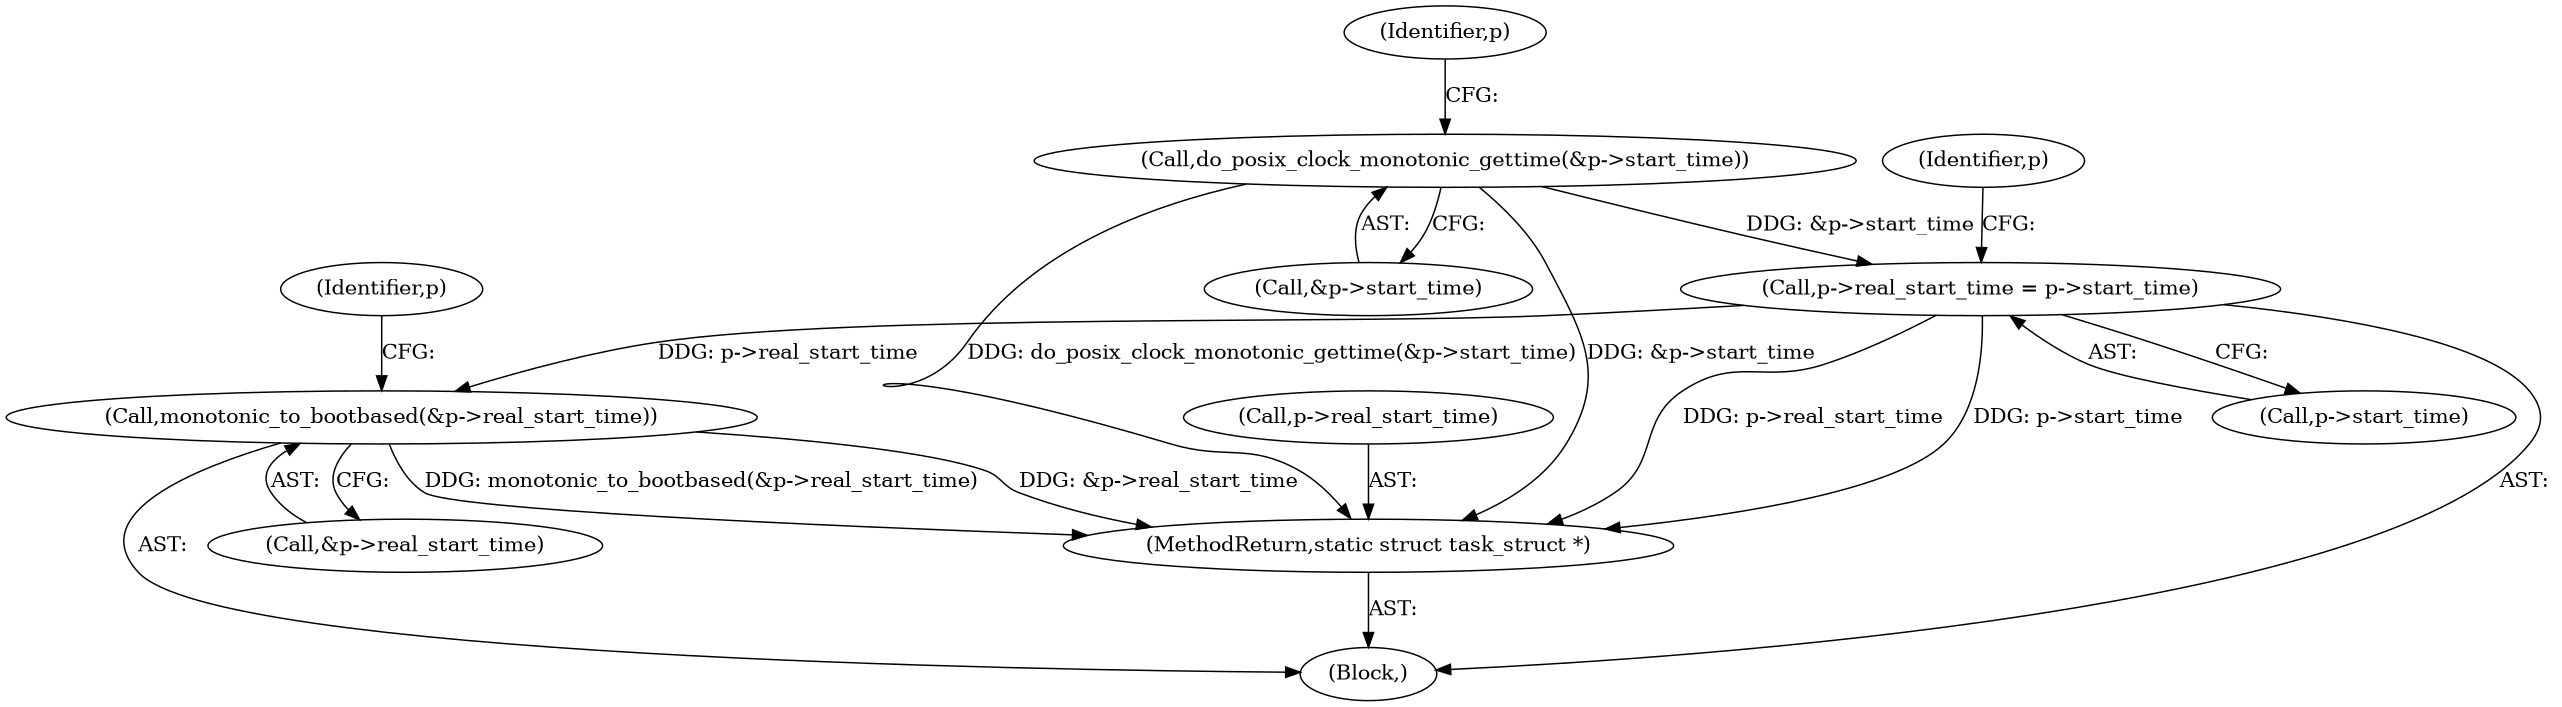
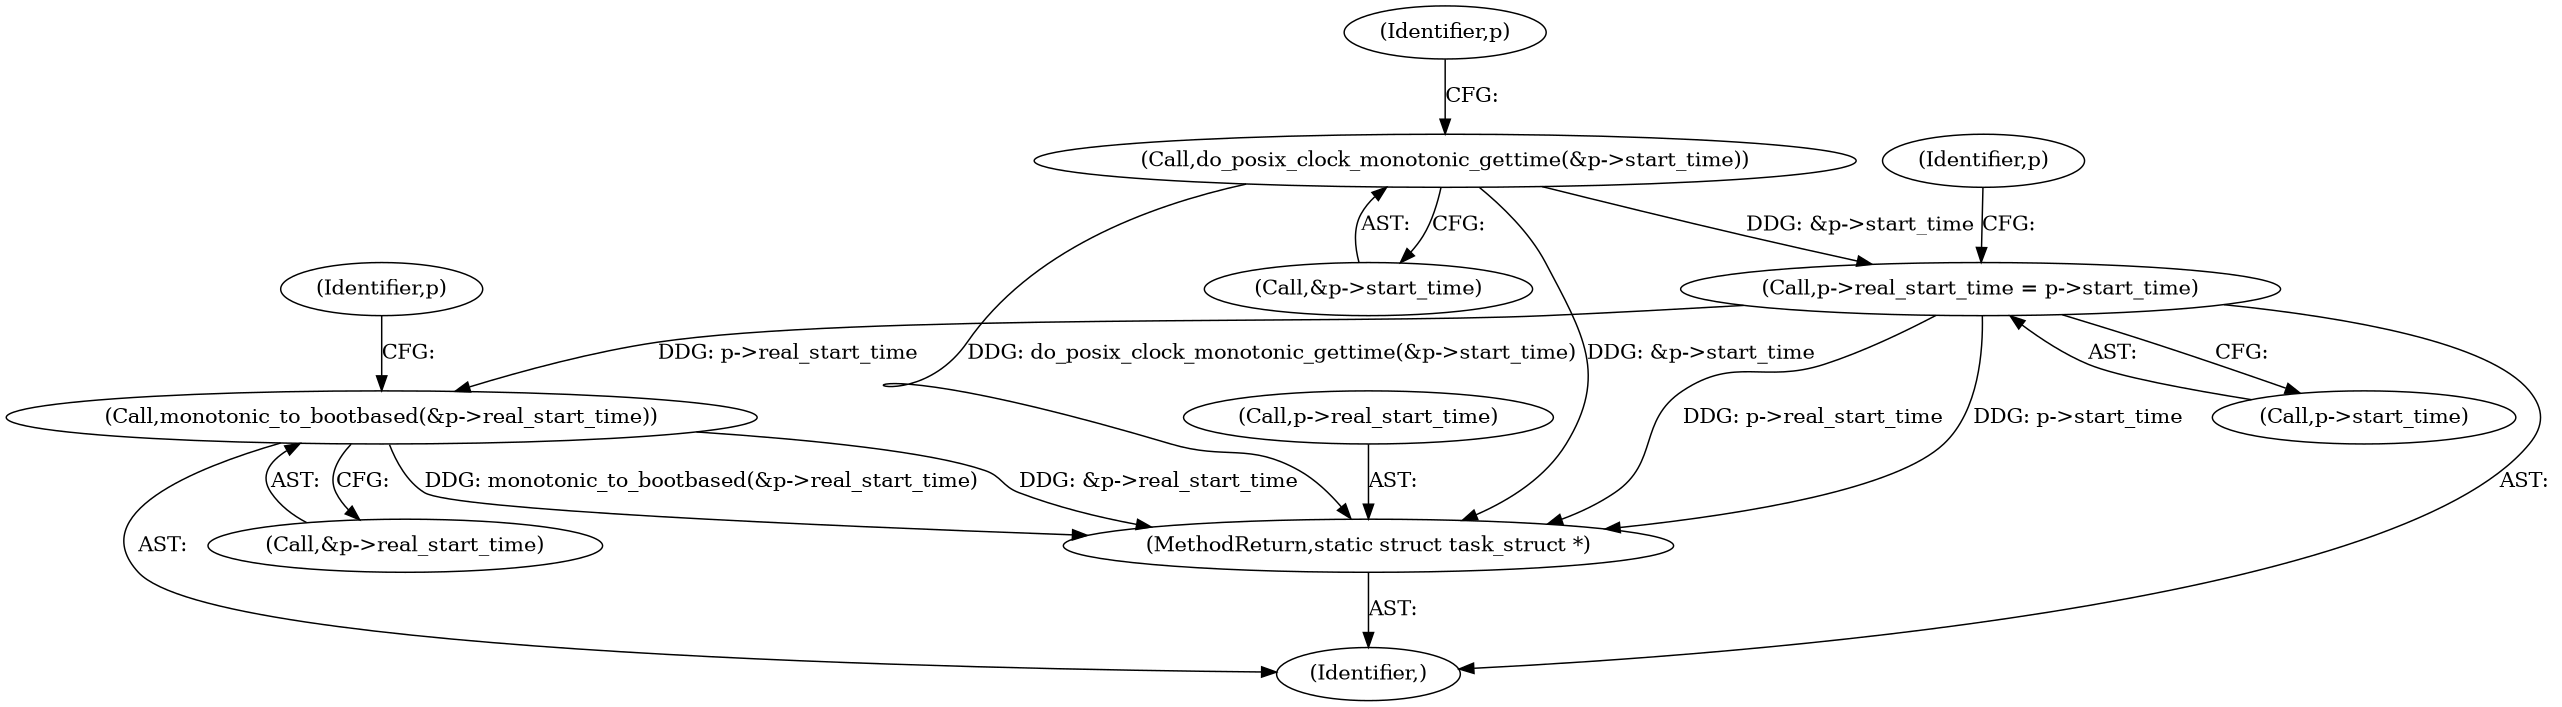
node "(Block,)": label "(Block,)" -> "(Identifier,)"
